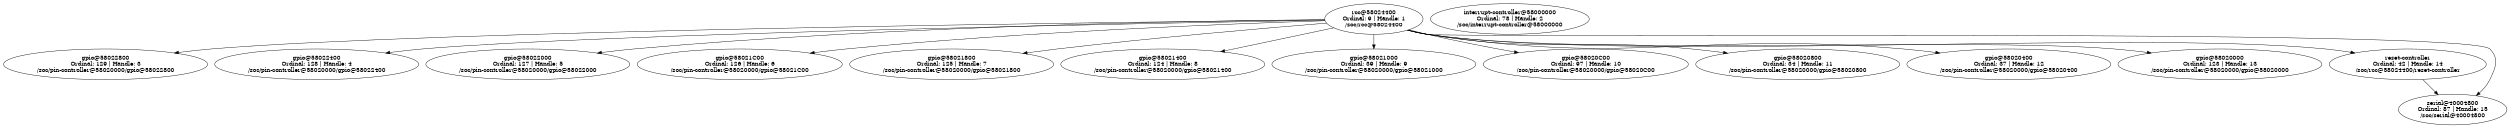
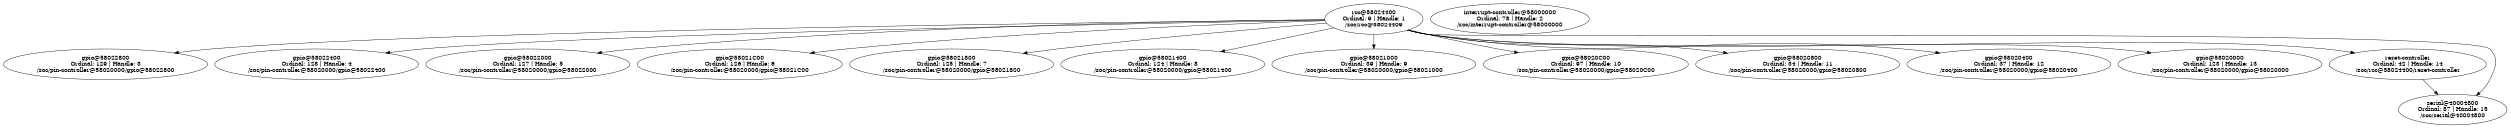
node "rcc@58024400 Ordinal: 9 | Handle: 1 /soc/rcc@58024400": label "rcc@58024400 Ordinal: 9 | Handle: 1 /soc/rcc@58024400" -> "rcc@58024400 Ordinal: 9 | Handle: 1 /soc/rcc@58024409"
